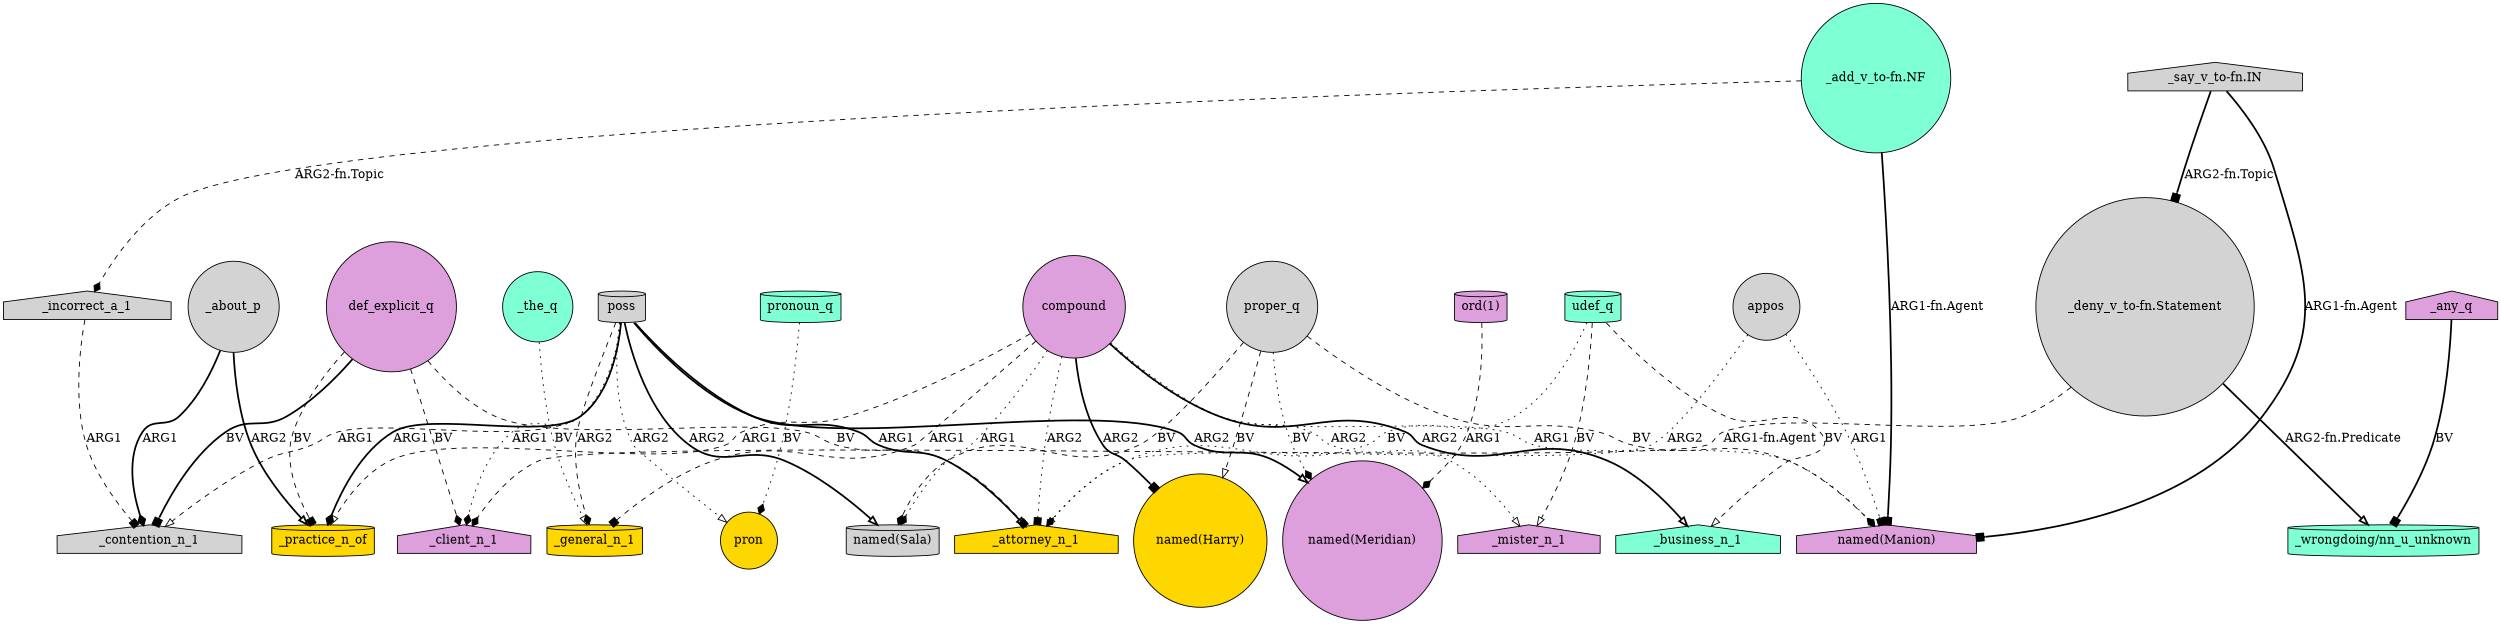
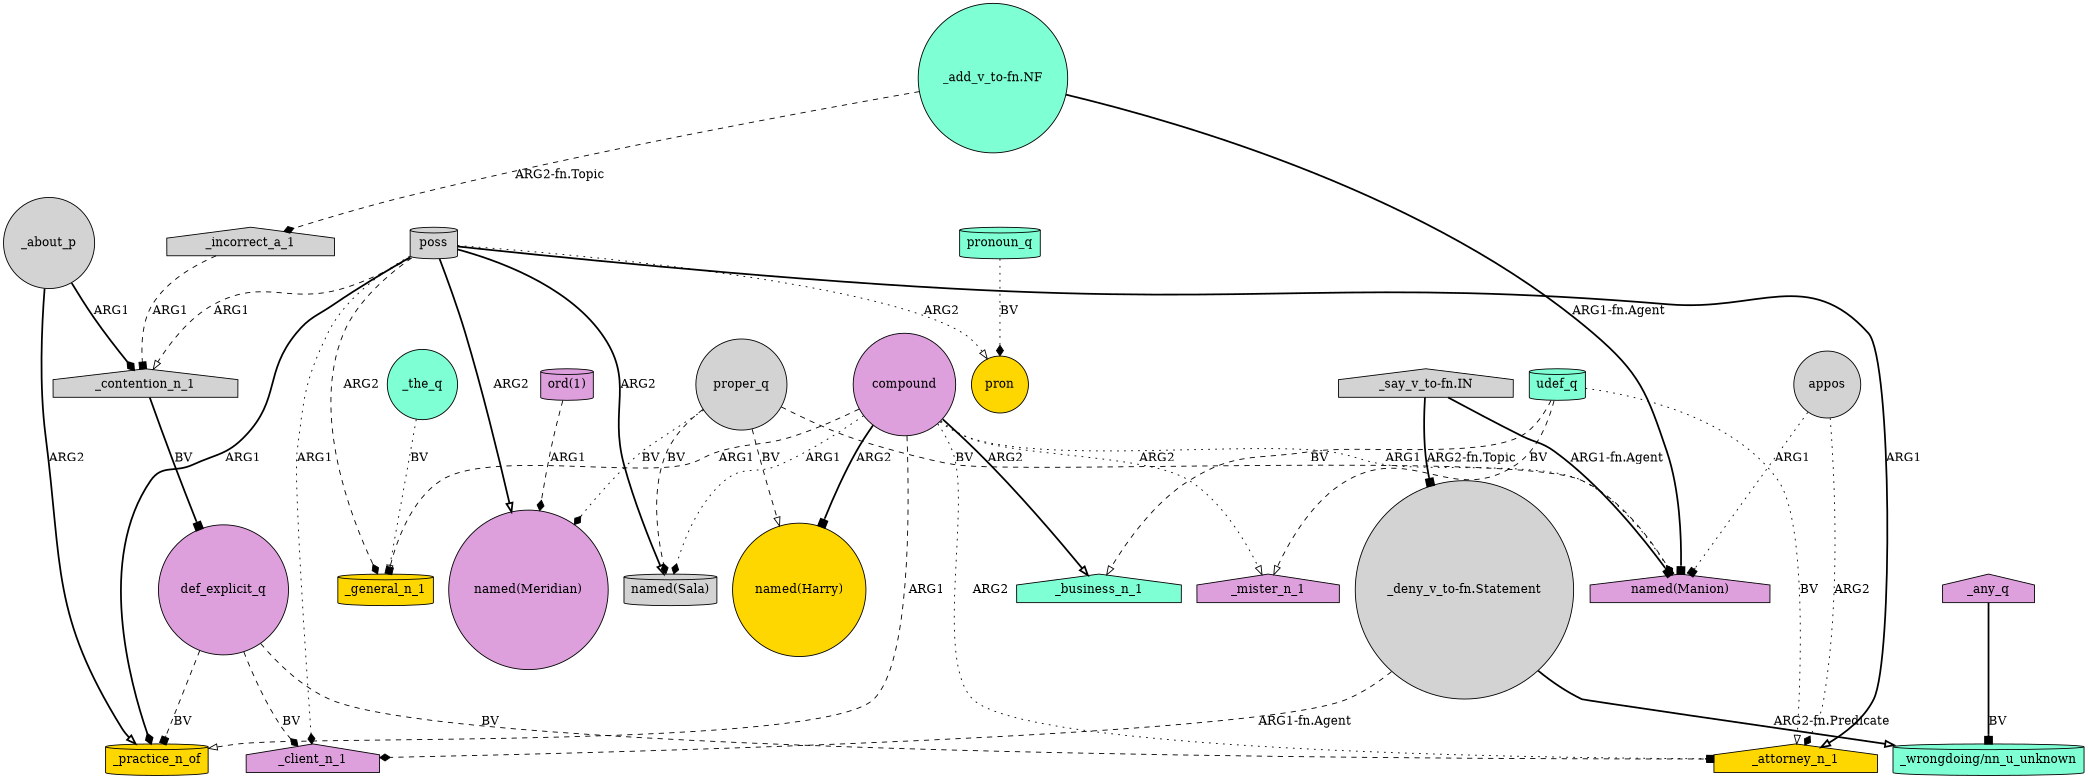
edge "def_explicit_q" -> "_contention_n_1": reversed
